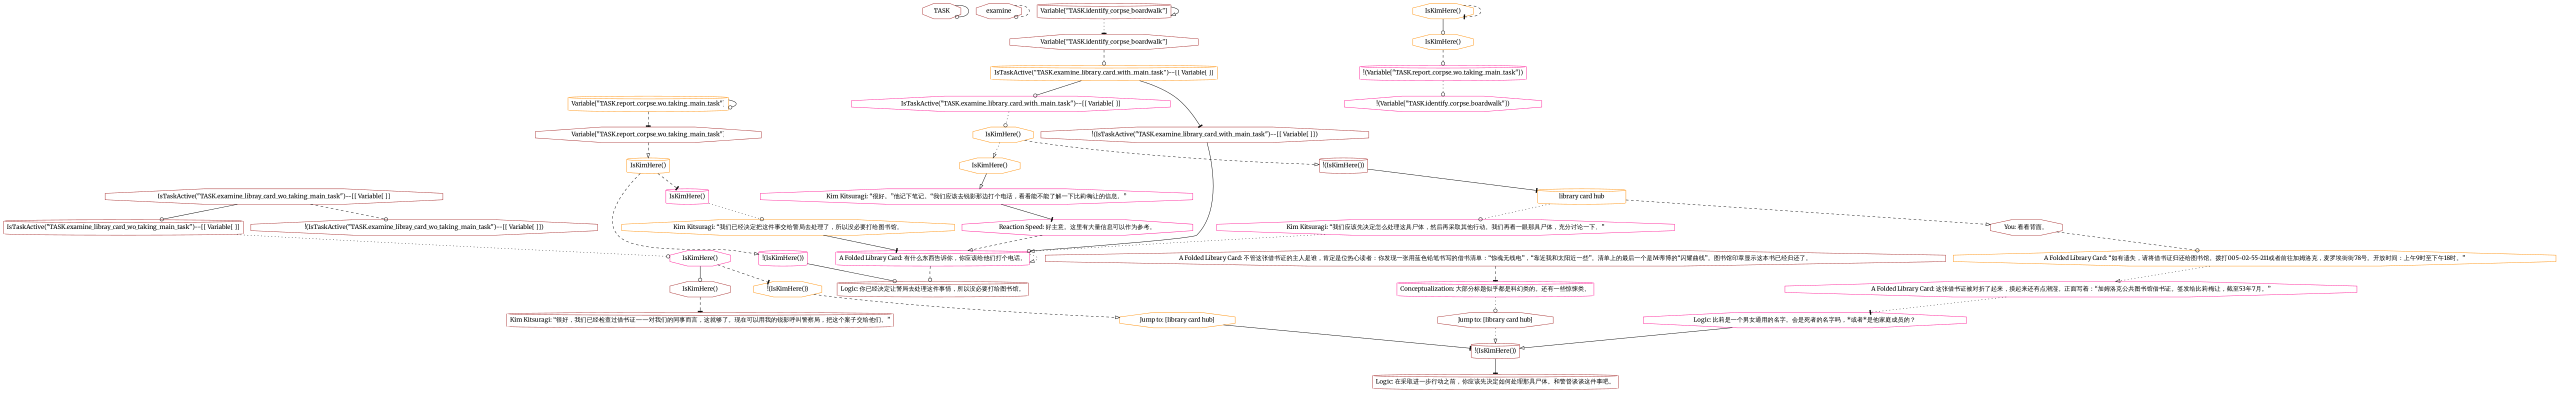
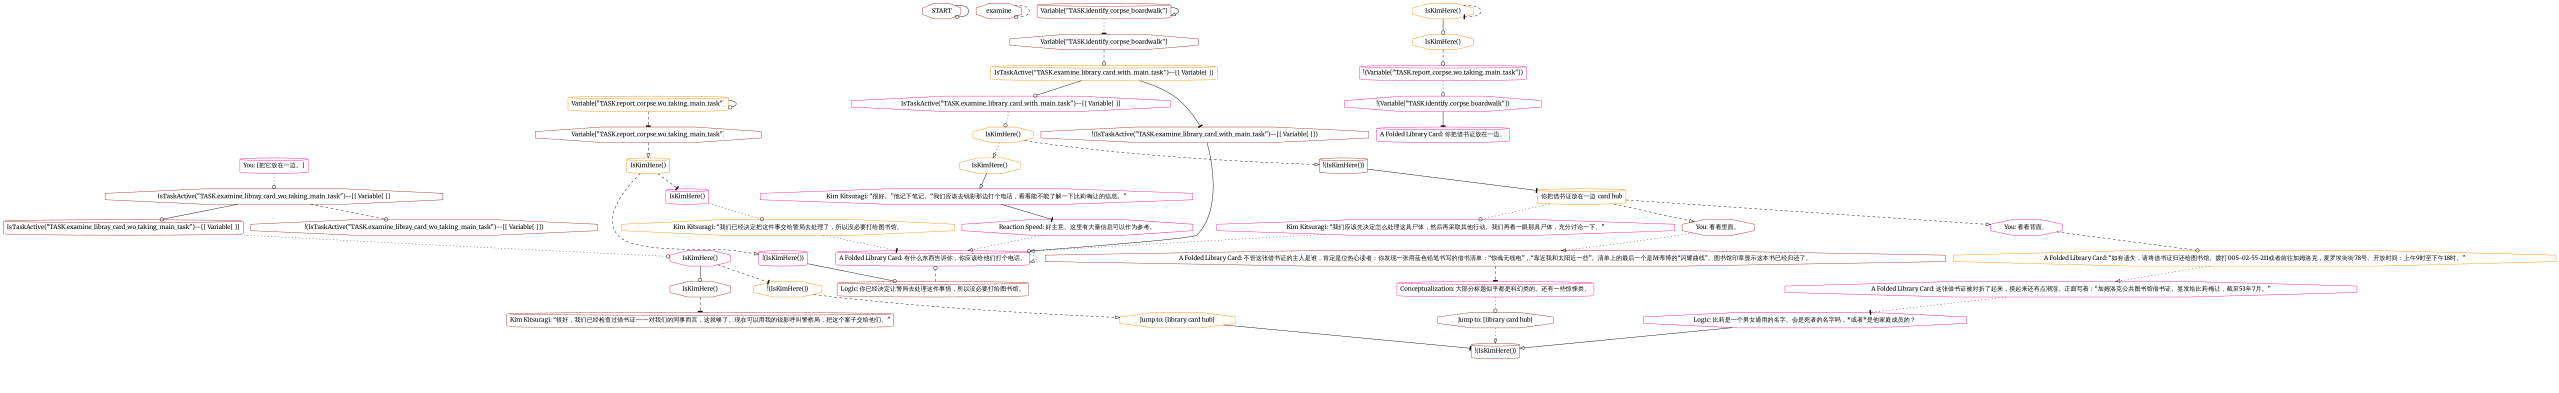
node "TASK": label "TASK" -> "START"
node "A Folded Library Card: 你把借书证放在一边。": added
node "You: [把它放在一边。]": added
node "library card hub": label "library card hub" -> "你把借书证放在一边 card hub"
node "You: 看看里面。": added
node "You: 看看背面。": color brown -> deeppink
edge "Reaction Speed: 好主意。这里有大量信息可以作为参考。" -> "A Folded Library Card: 有什么东西告诉你，你应该给他们打个电话。": style dashed -> dotted
edge "Kim Kitsuragi: “我们已经决定把这件事交给警局去处理了，所以没必要打给图书馆。" -> "A Folded Library Card: 有什么东西告诉你，你应该给他们打个电话。": style solid -> dotted
edge "A Folded Library Card: 有什么东西告诉你，你应该给他们打个电话。" -> "Logic: 你已经决定让警局去处理这件事情，所以没必要打给图书馆。": reversed
node "Logic: 在采取进一步行动之前，你应该先决定如何处理那具尸体。和警督谈谈这件事吧。": removed
